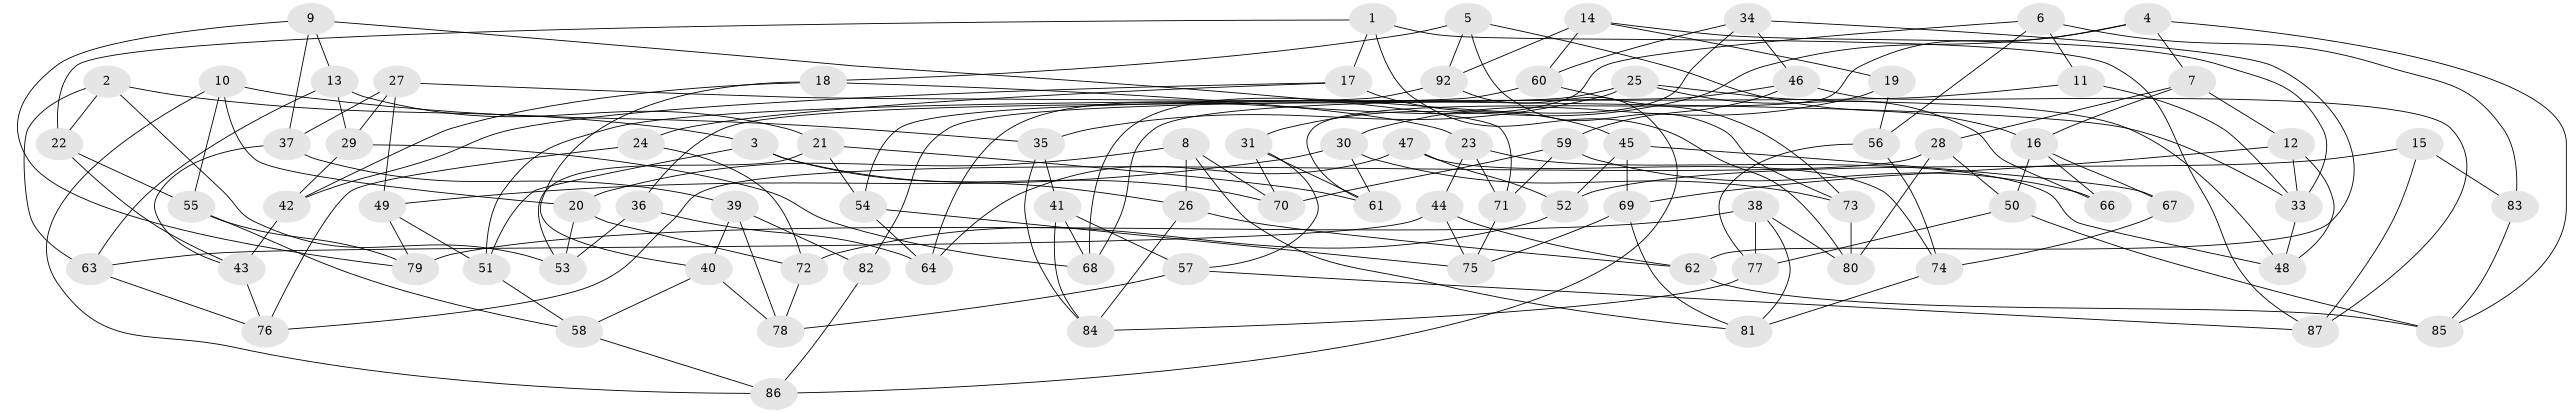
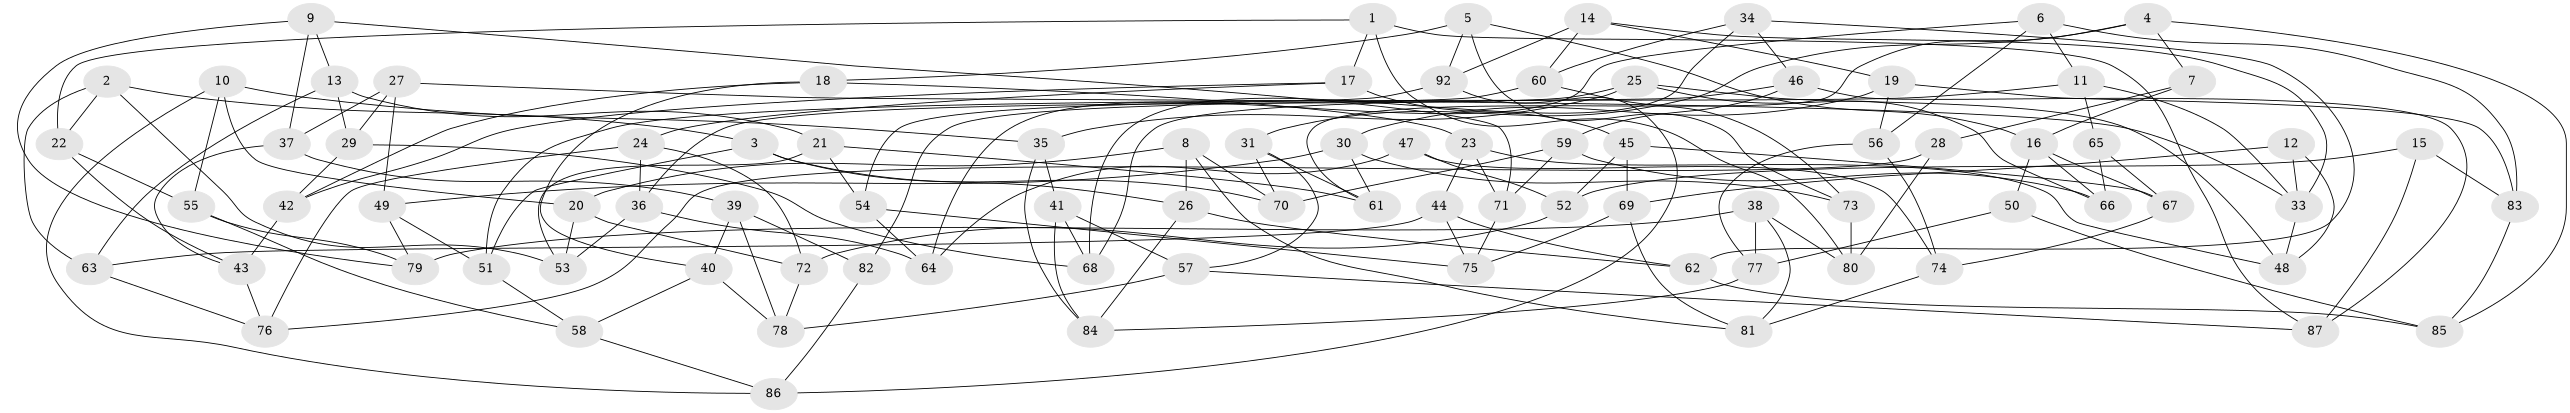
edge "19" -- "83": added
edge "7" -- "12": removed
node "65": added
edge "24" -- "36": added
edge "28" -- "50": removed
